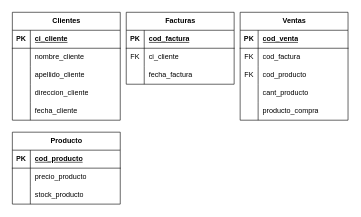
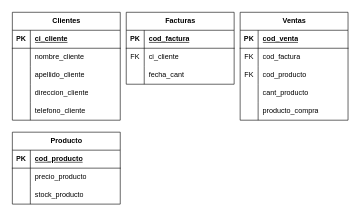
node "fecha_factura": label "fecha_factura" -> "fecha_cant"
node "fecha_cliente": label "fecha_cliente" -> "telefono_cliente"
